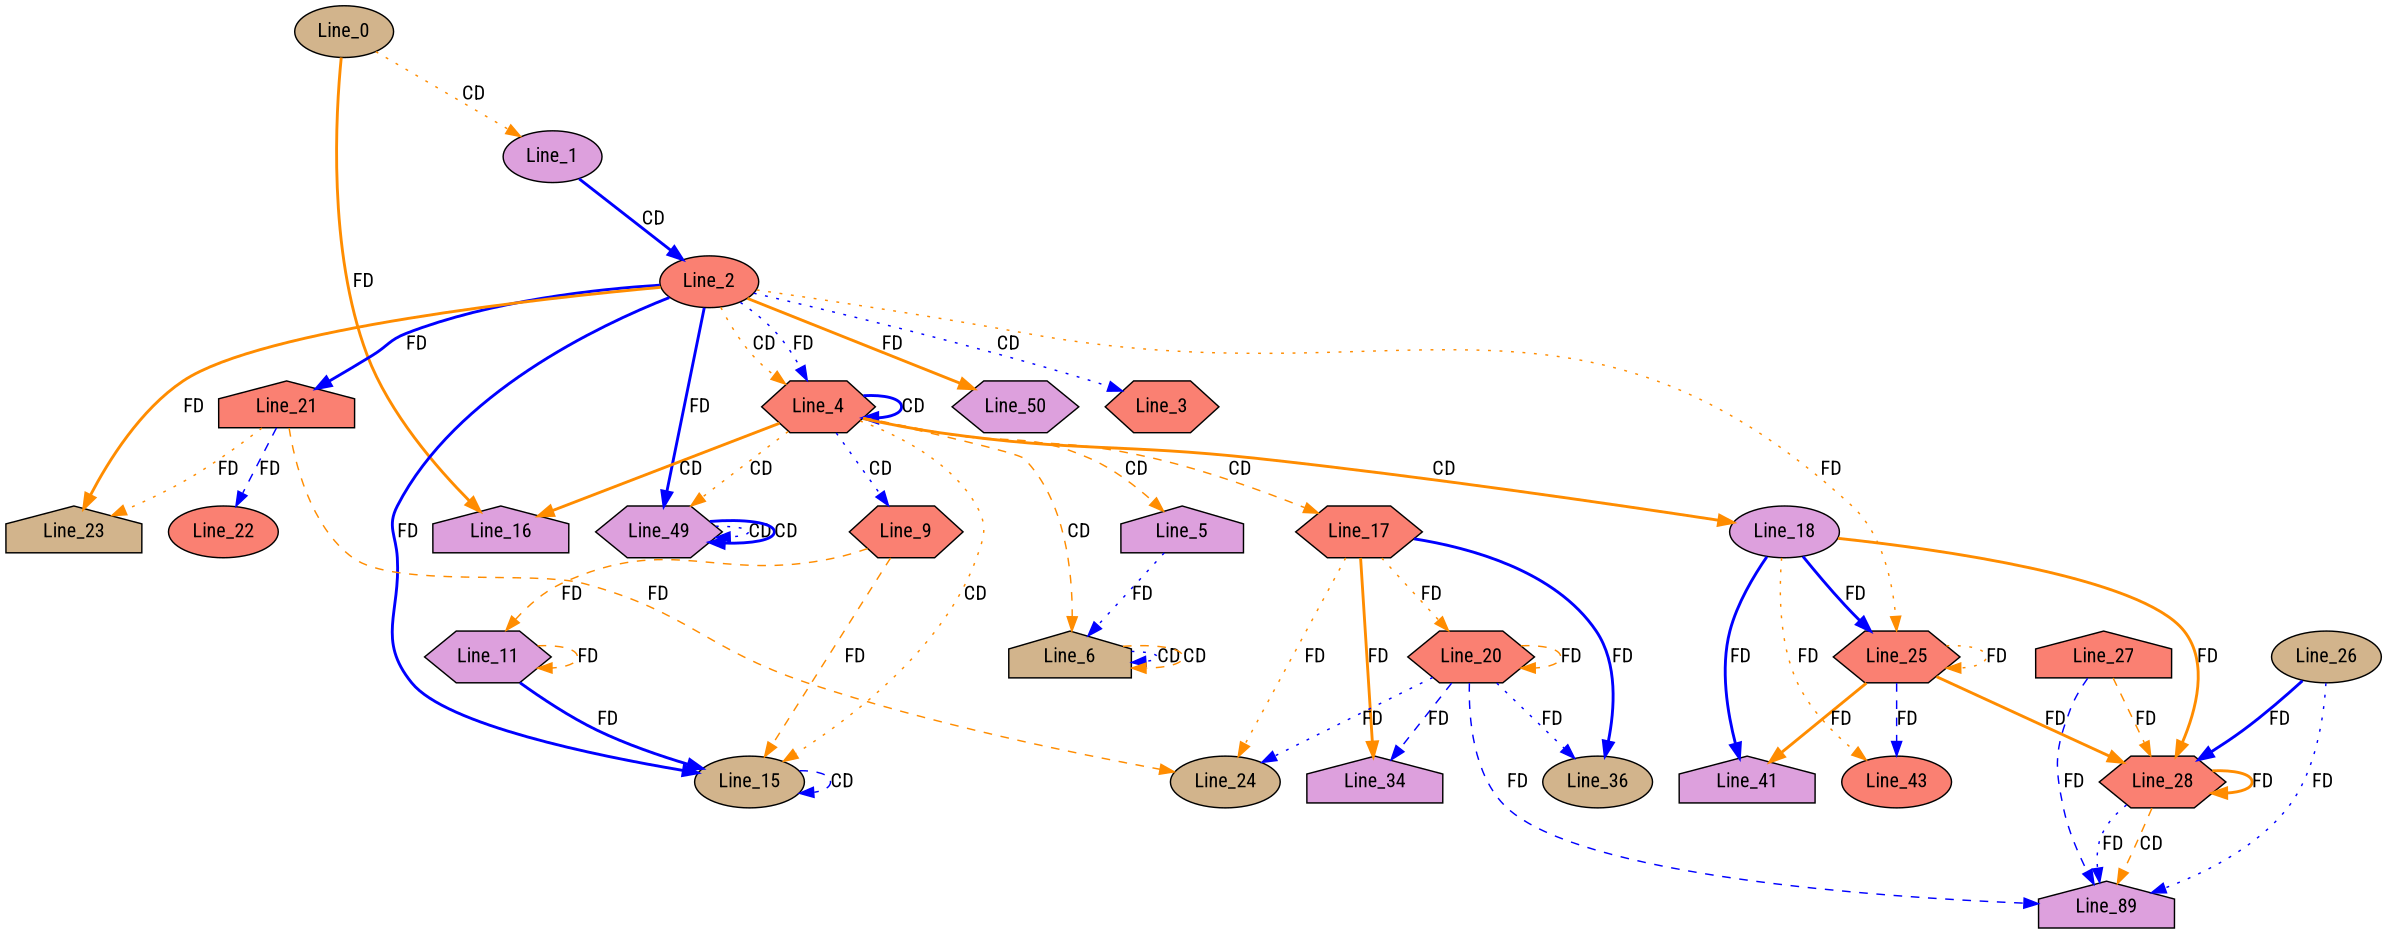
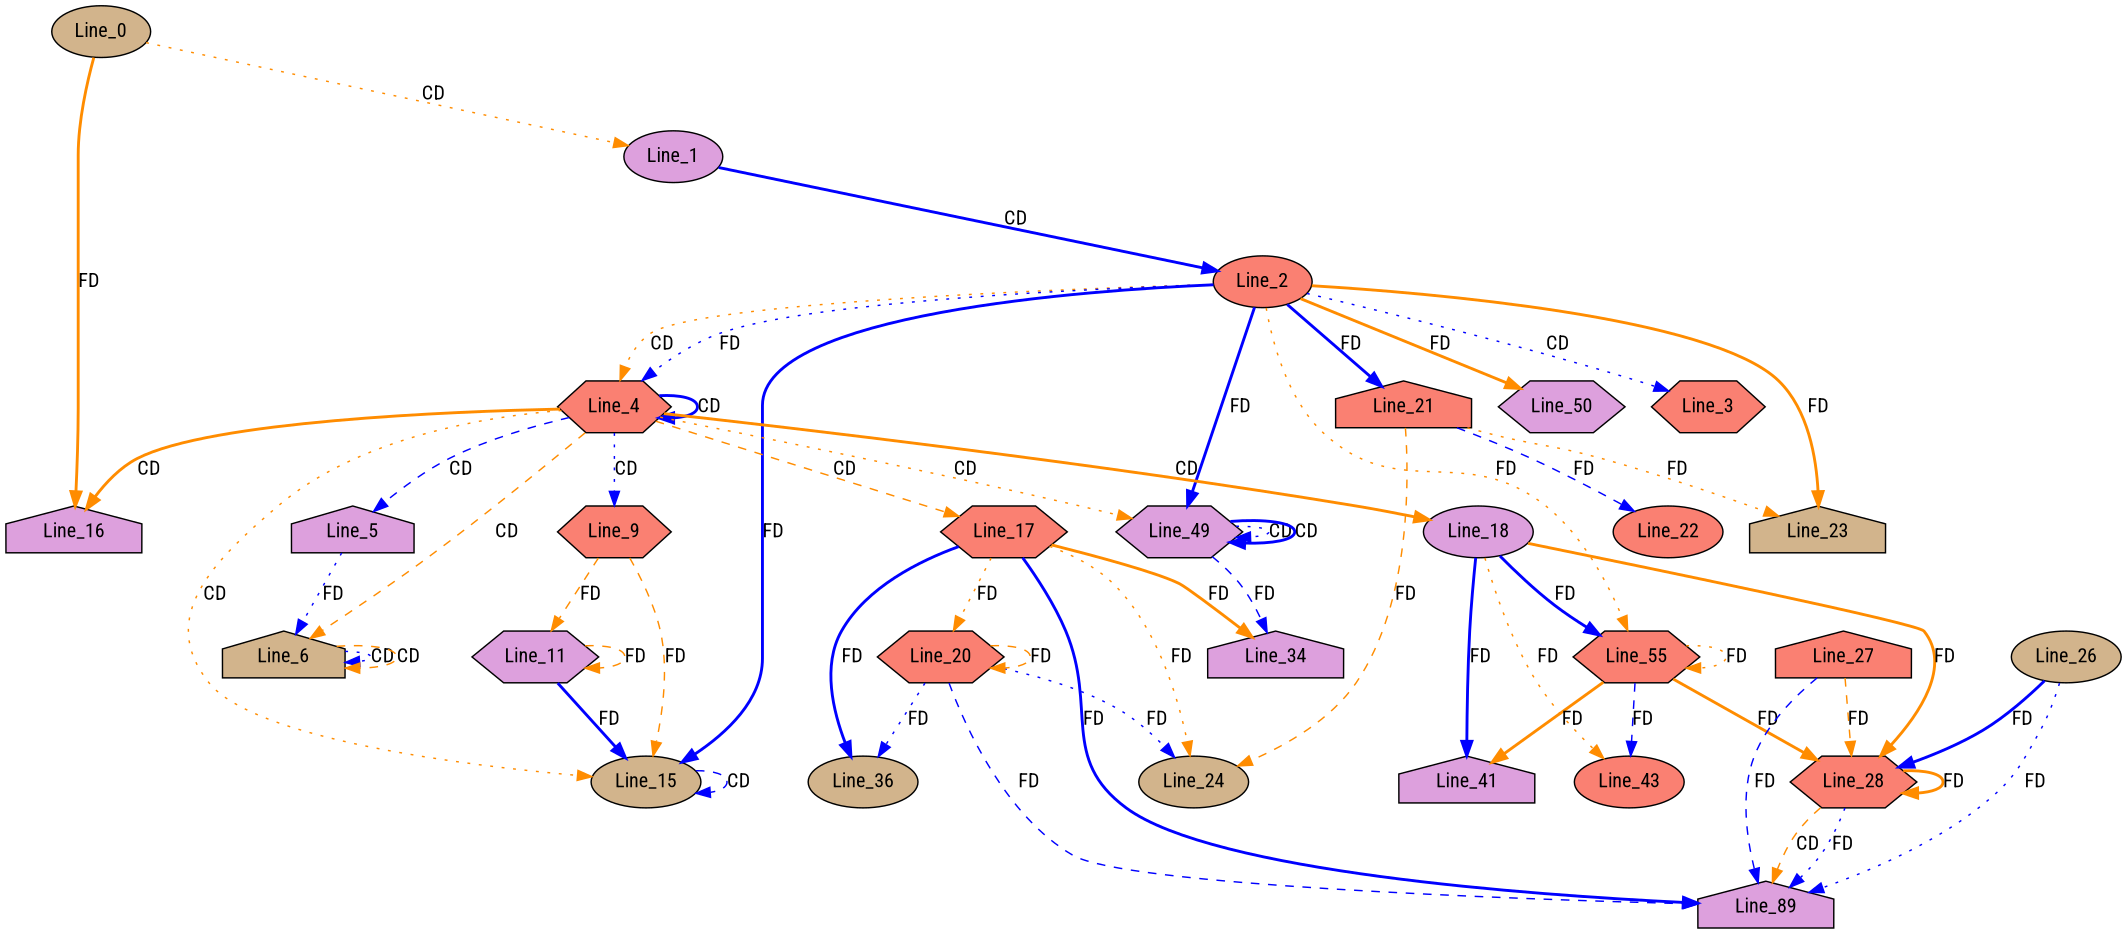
edge "Line_4" -> "Line_5": color darkorange -> blue
node "Line_25": label "Line_25" -> "Line_55"
edge "Line_20" -> "Line_34": now "Line_49" -> "Line_34"
edge "Line_17" -> "Line_89": added, label "FD"
